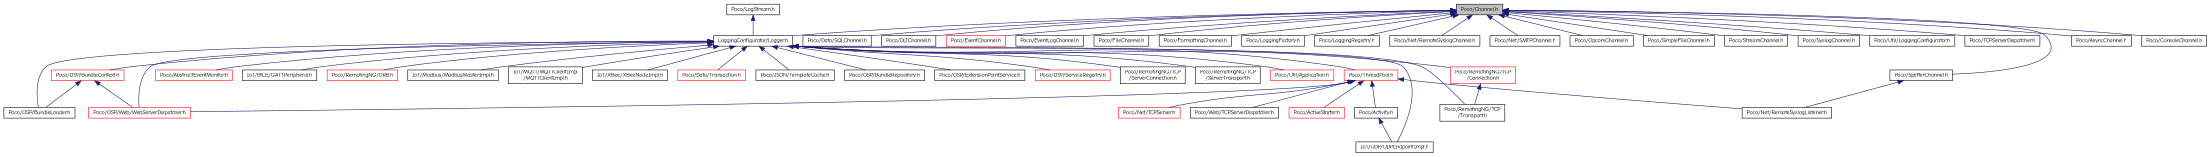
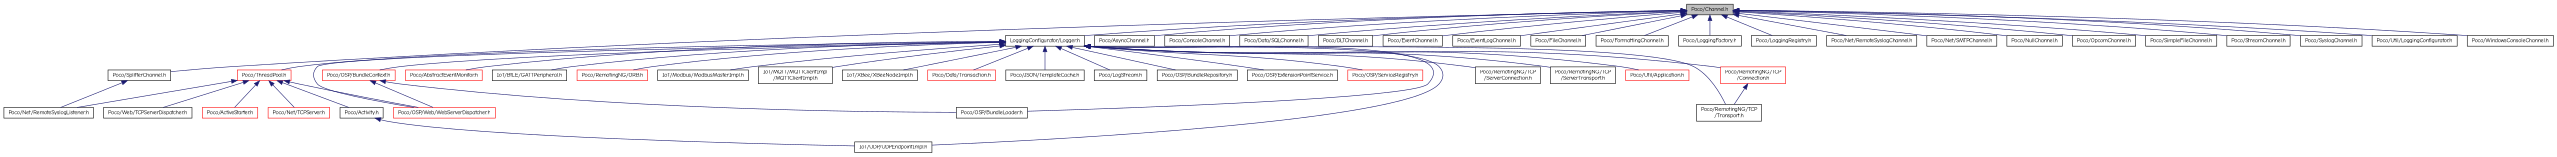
edge "LoggingConfigurator/Logger.h" -> "Poco/LogStream.h": reversed
node "Poco/EventChannel.h": color red -> black
node "Poco/TCPServerDispatcher.h": label "Poco/TCPServerDispatcher.h" -> "Poco/WindowsConsoleChannel.h"
node "Poco/NullChannel.h": added
